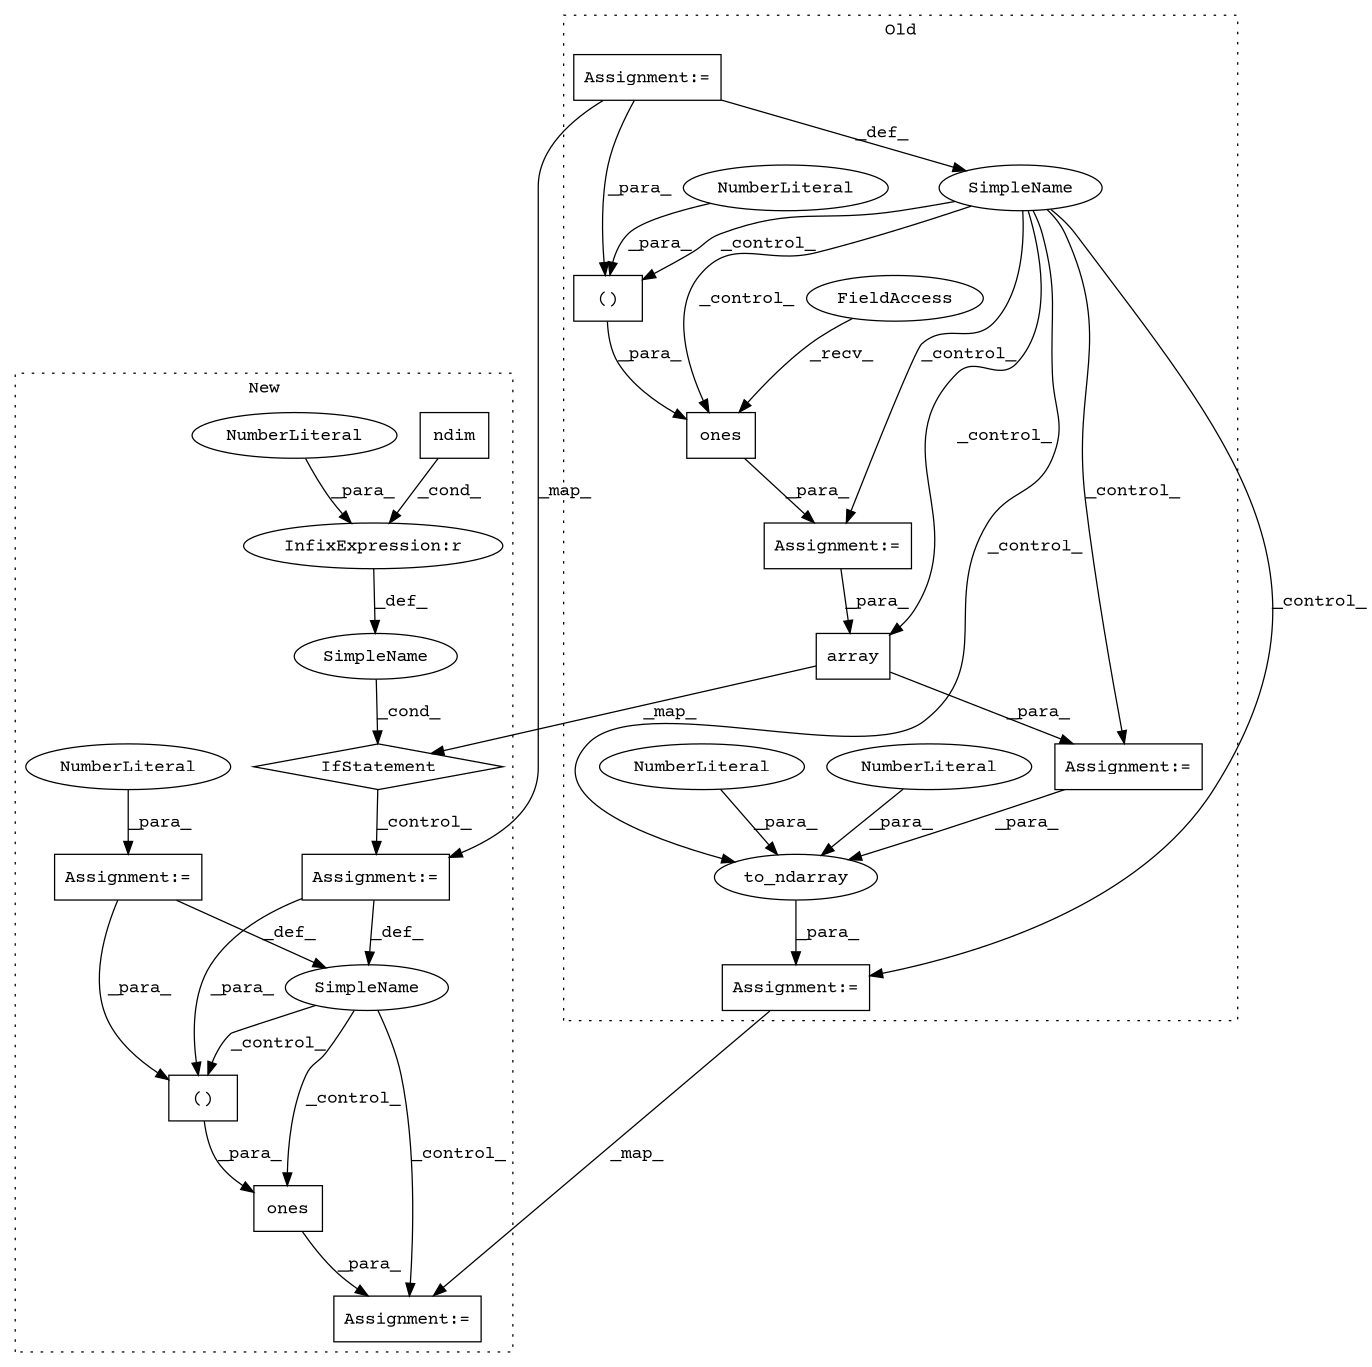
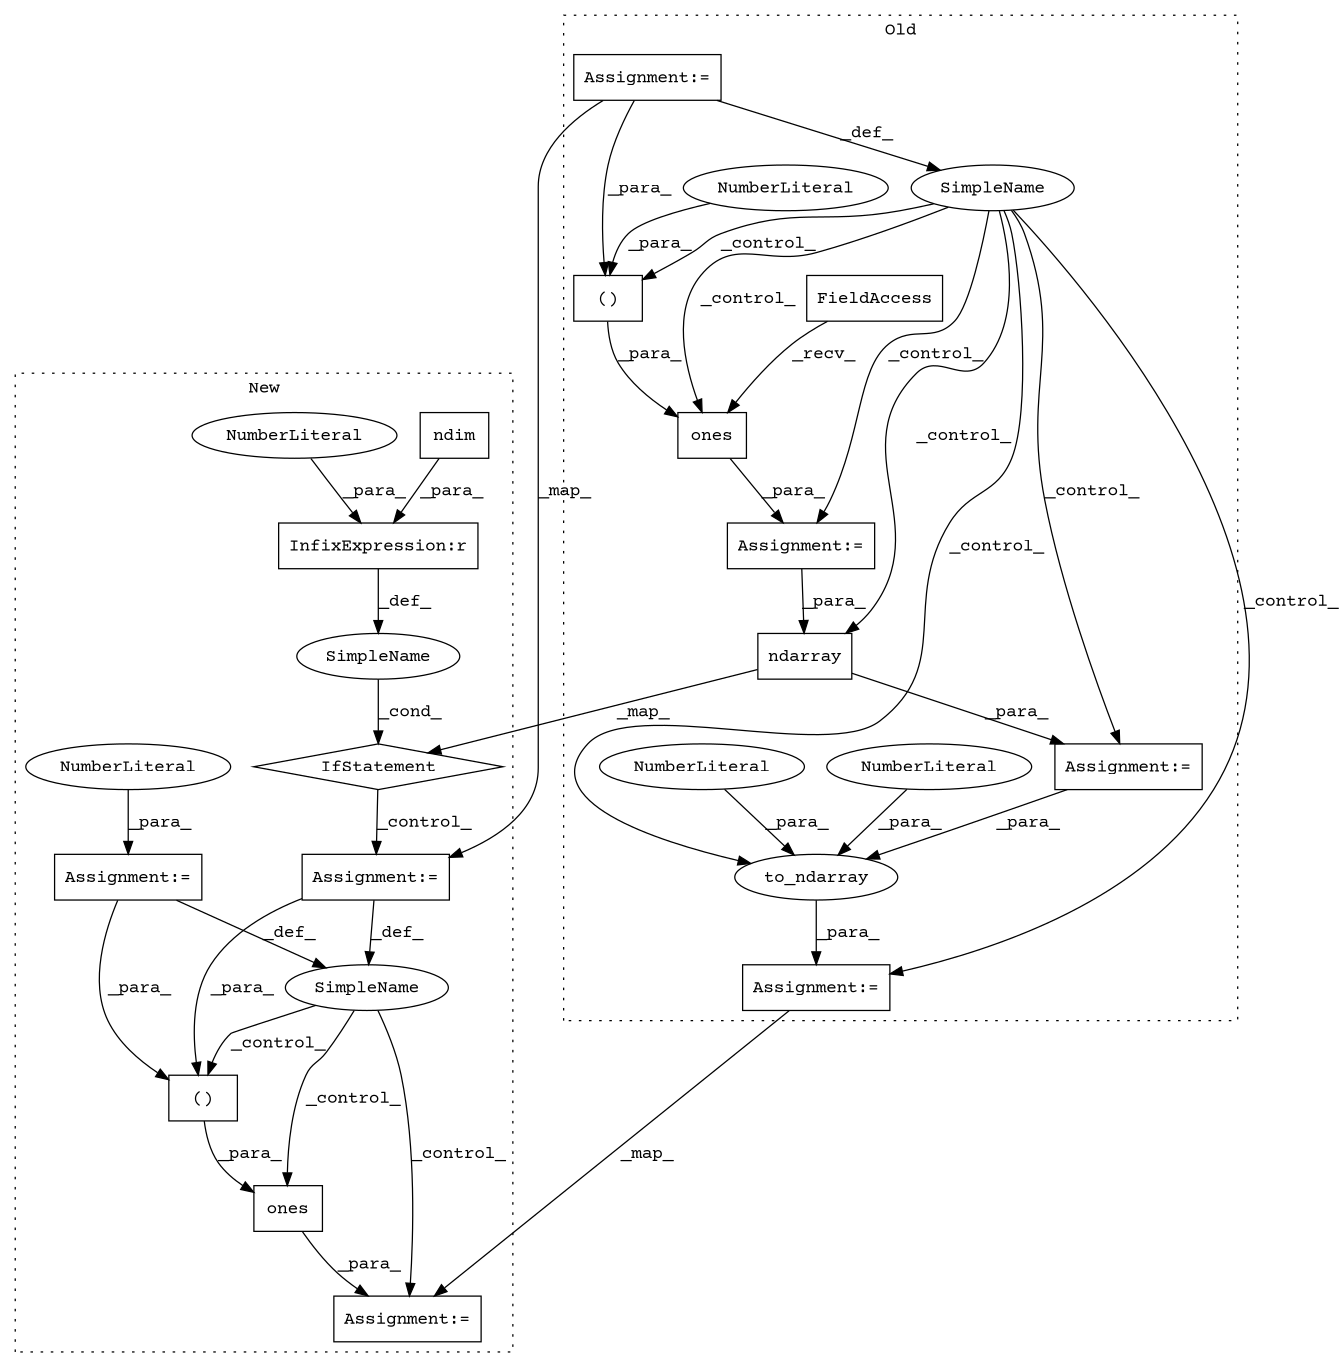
node "FieldAccess": shape ellipse -> box
edge "ndim" -> "InfixExpression:r": label "_cond_" -> "_para_"
node "InfixExpression:r": shape ellipse -> box
node "array": label "array" -> "ndarray"
